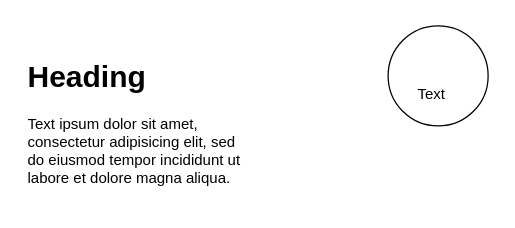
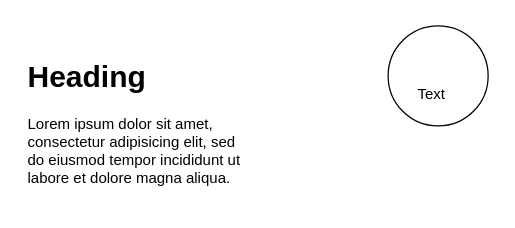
node "HeadingText ipsum dolor sit amet, consectetur adipisicing elit, sed do eiusmod tempor incididunt ut labore et dolore magna aliqua.": label "HeadingText ipsum dolor sit amet, consectetur adipisicing elit, sed do eiusmod tempor incididunt ut labore et dolore magna aliqua." -> "HeadingLorem ipsum dolor sit amet, consectetur adipisicing elit, sed do eiusmod tempor incididunt ut labore et dolore magna aliqua."
